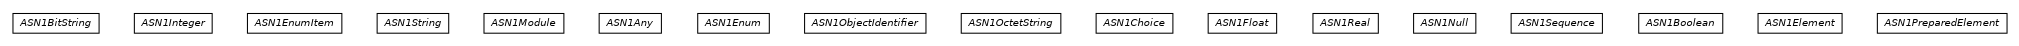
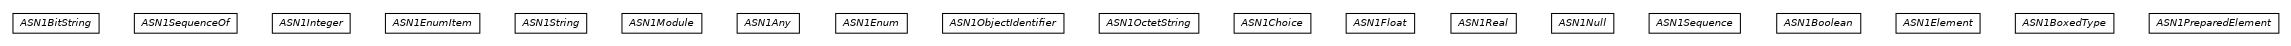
node "ASN1SequenceOf": added
node "ASN1BoxedType": added
